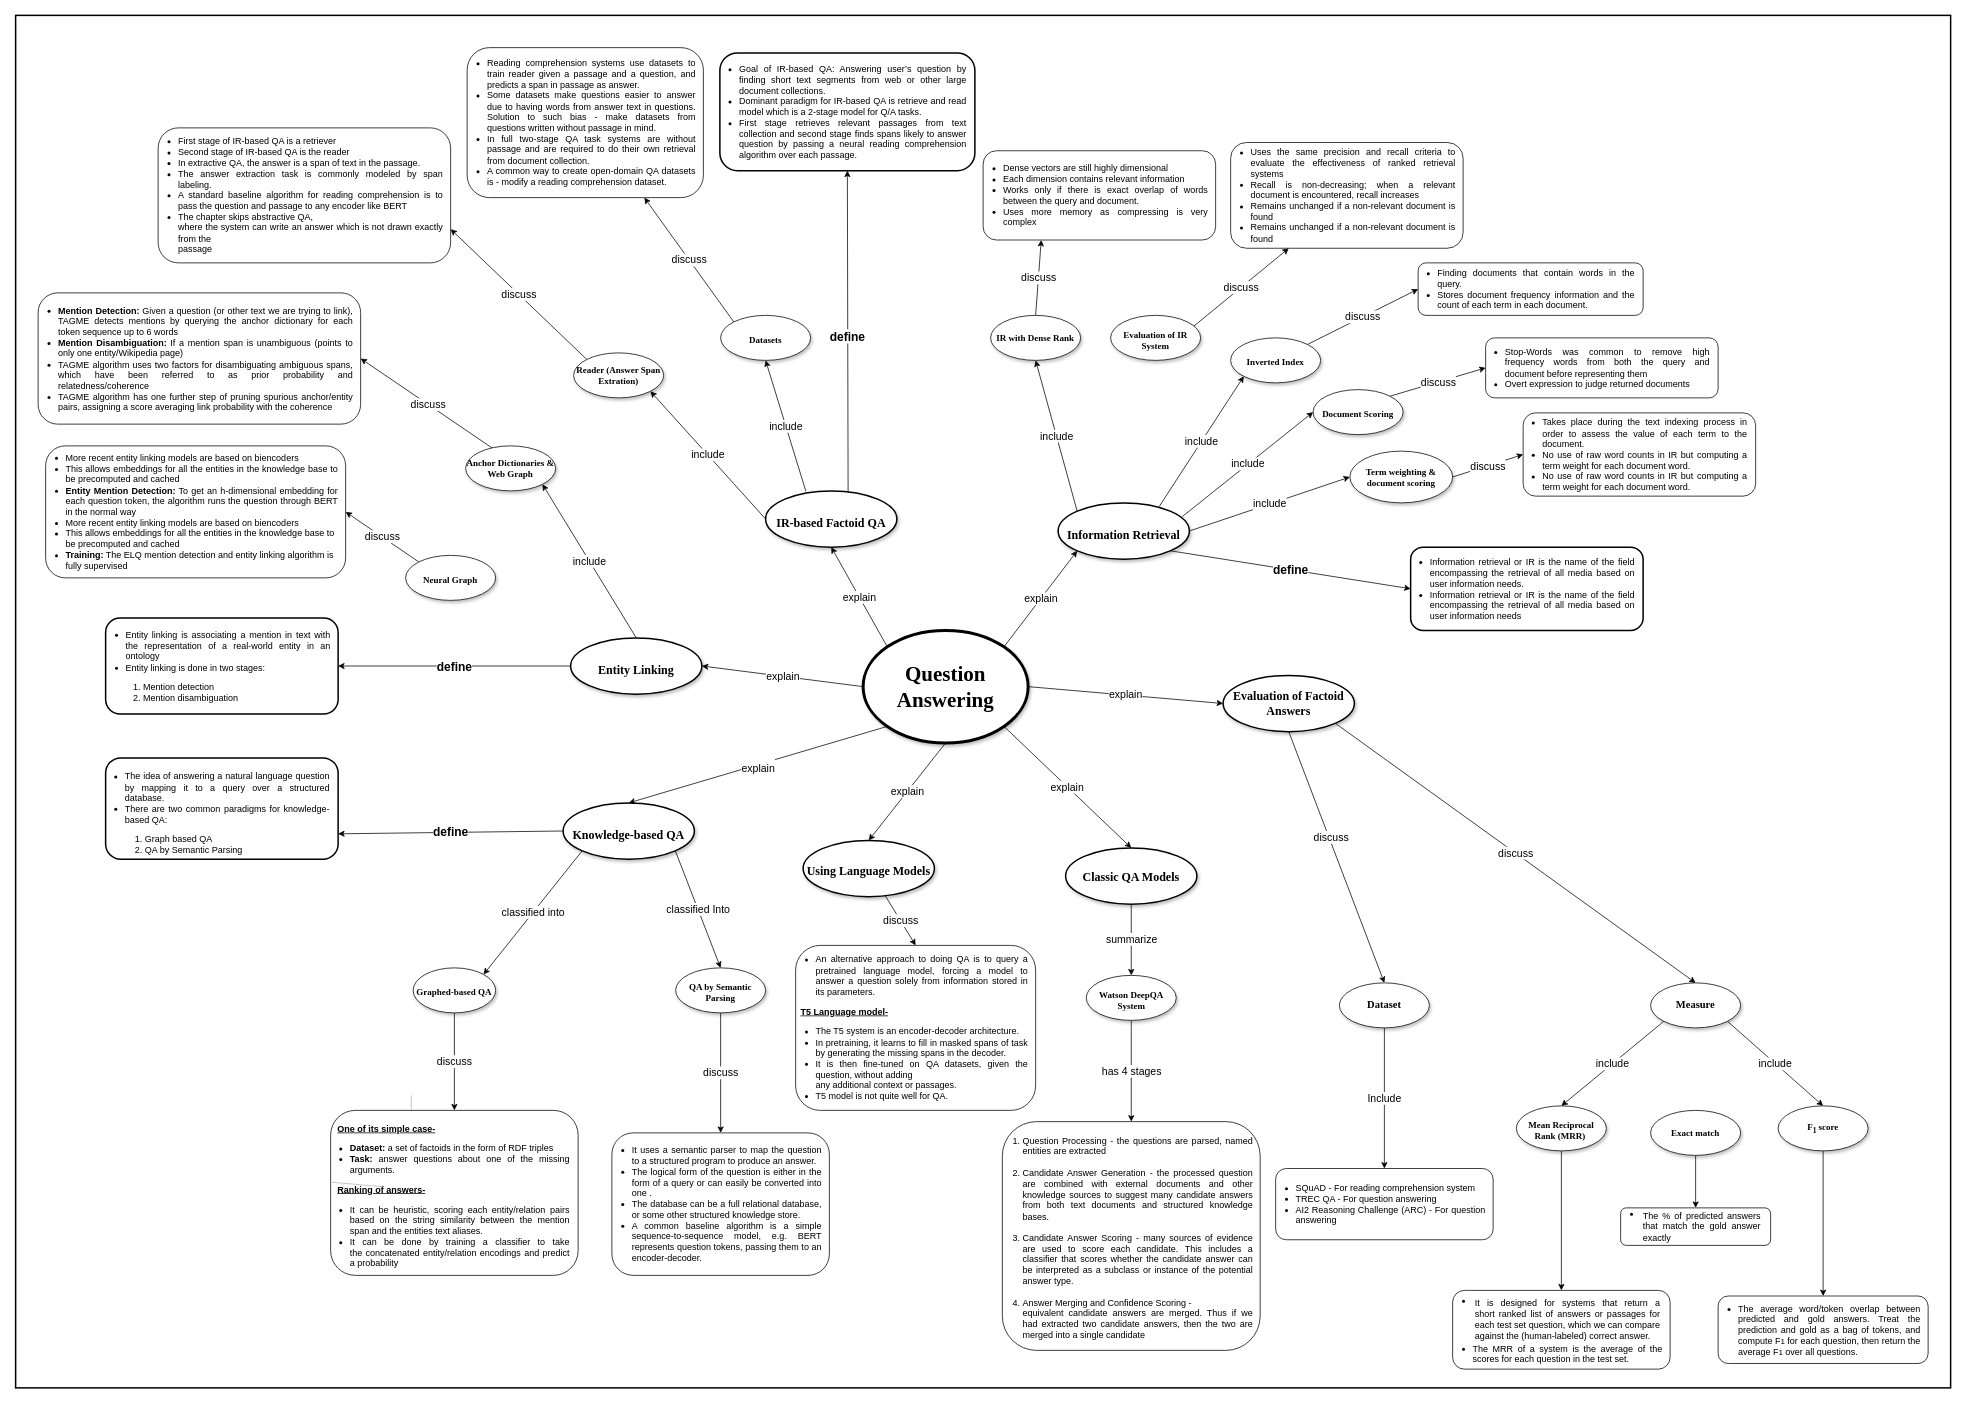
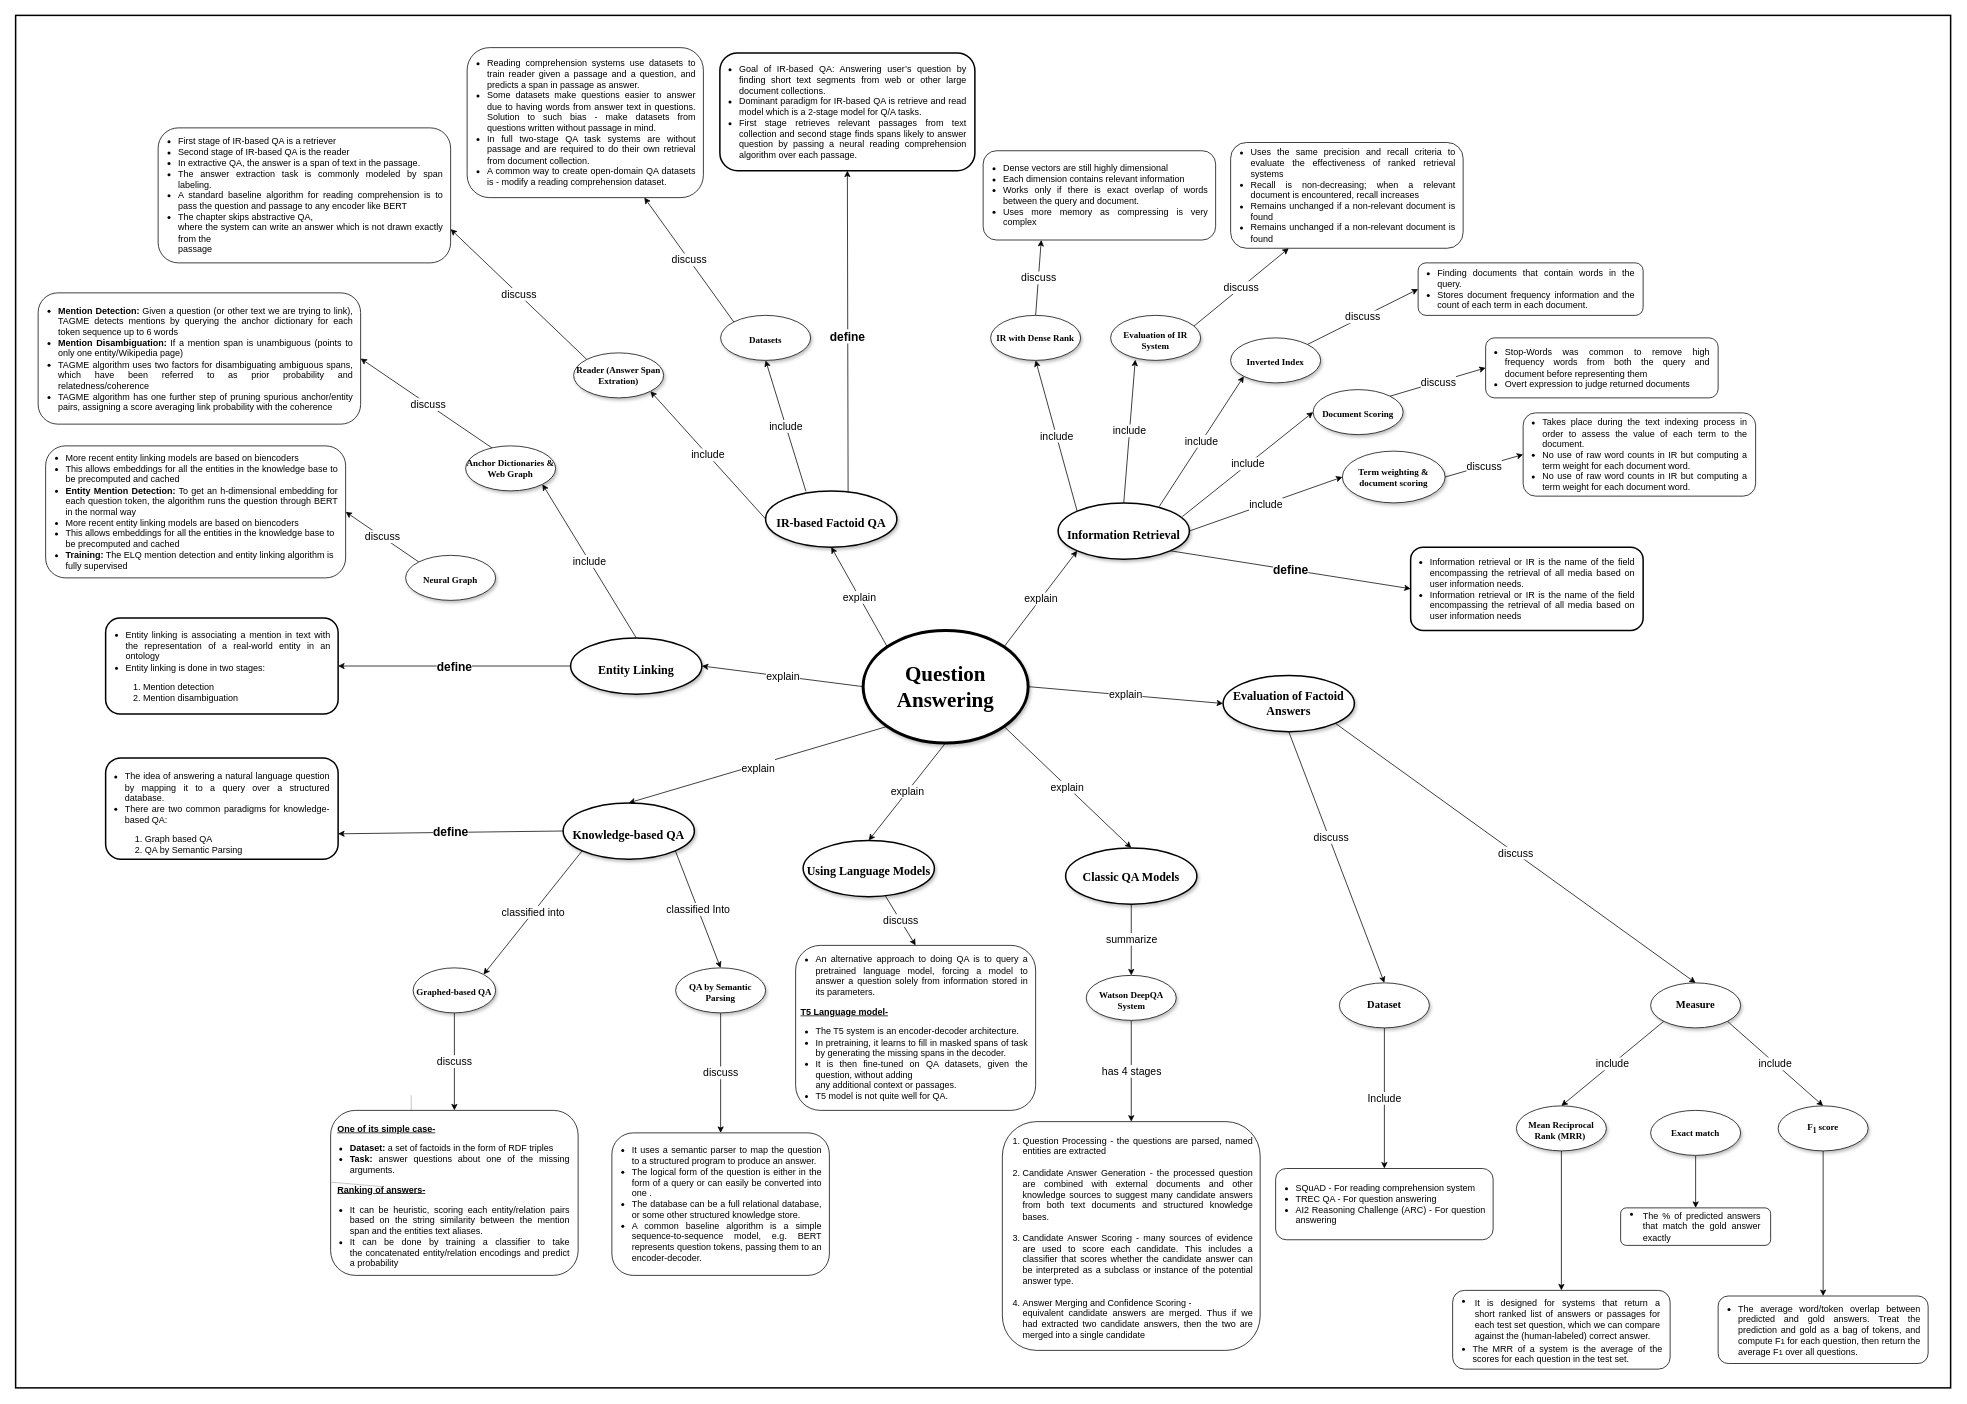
edge "Information Retrieval" -> "Evaluation of IR System": added, label "include"
node "Term weighting & document scoring": moved (1401, 477) -> (1394, 477)
